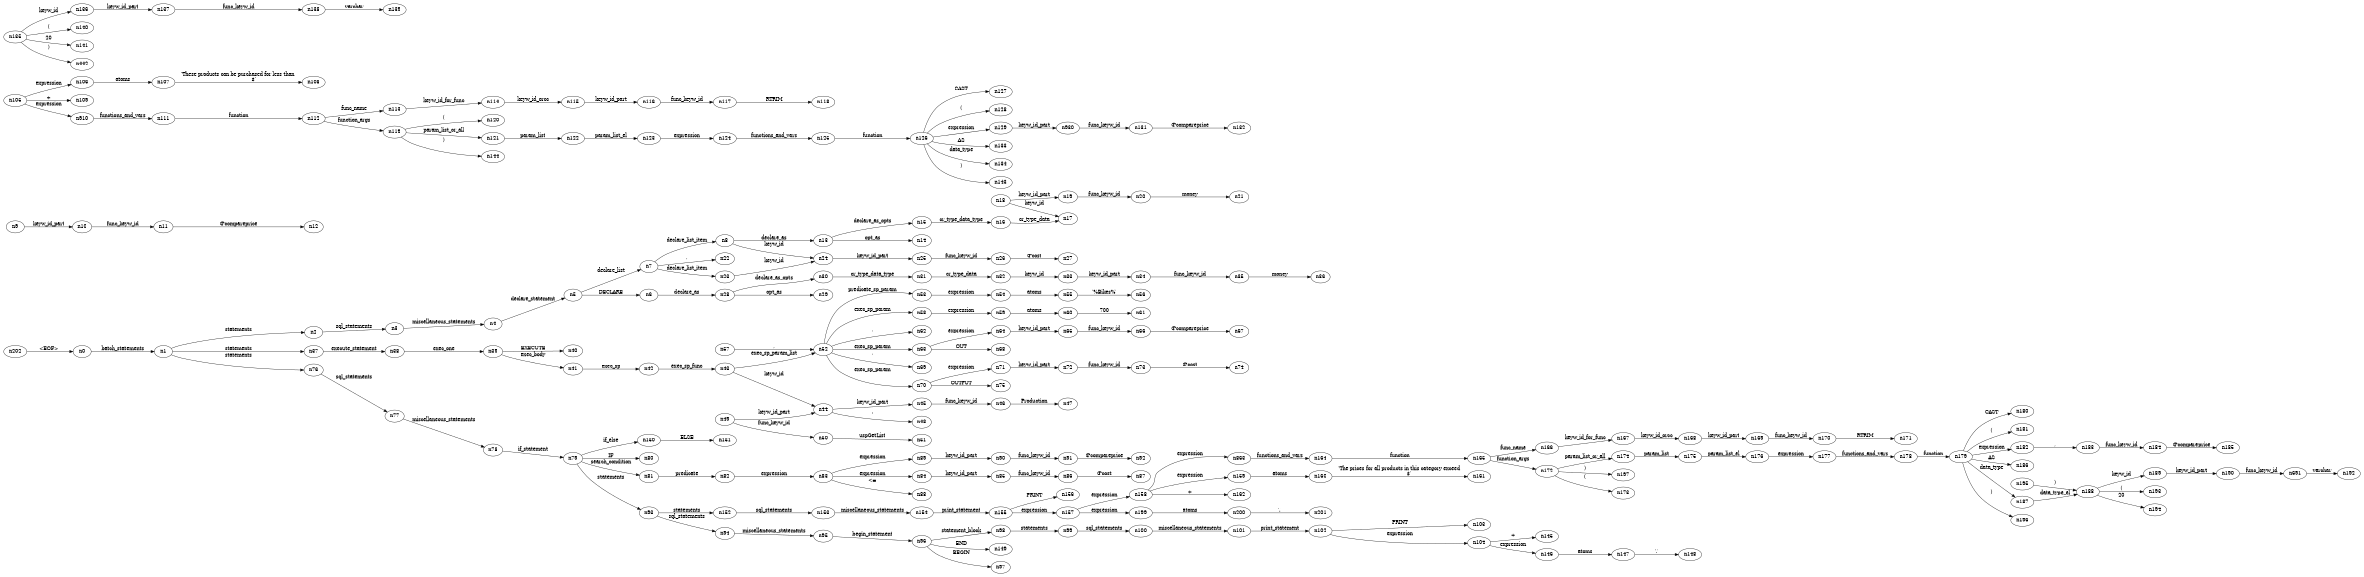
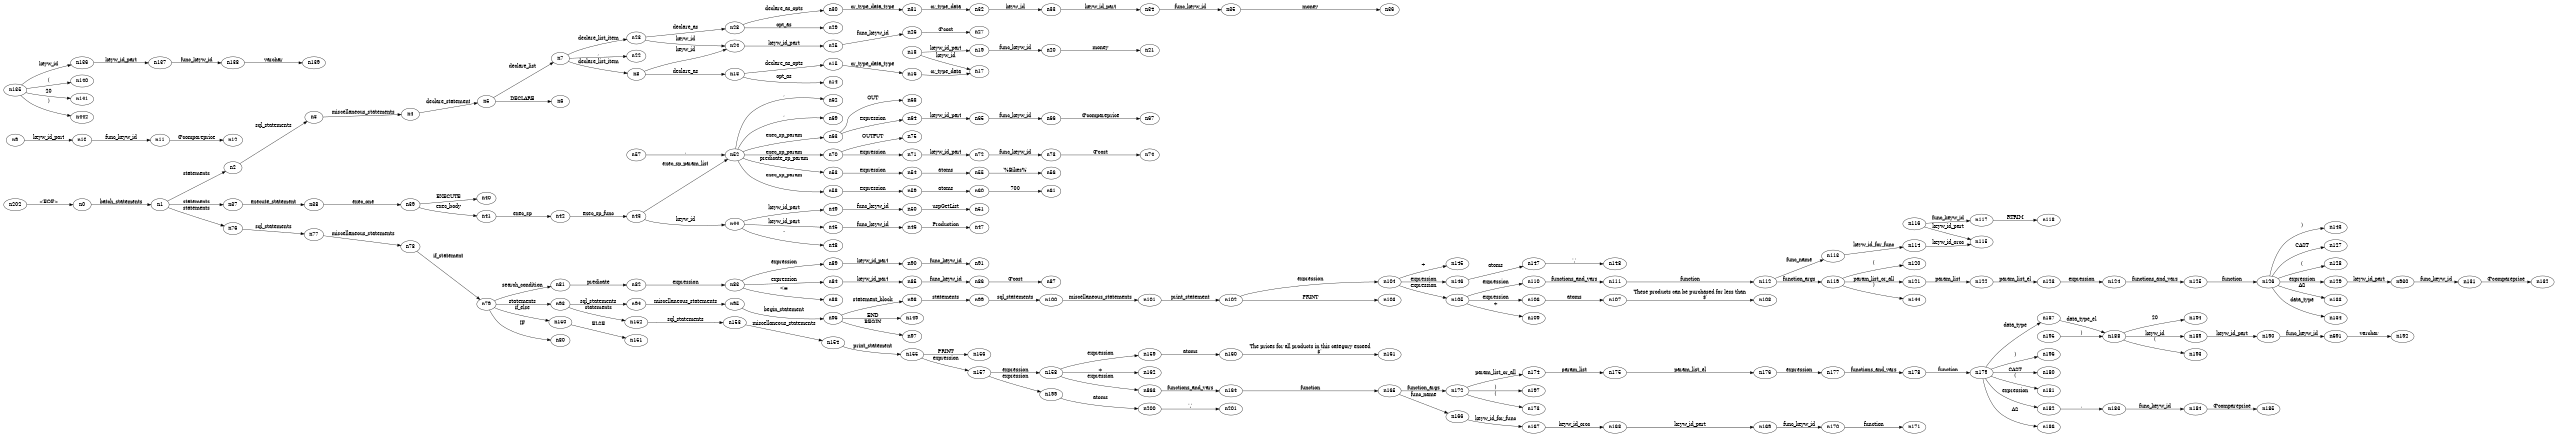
edge "n115" -> "n116": reversed
node "n910": label "n910" -> "n110"
edge "n104" -> "n105": added, label "expression"
edge "n6" -> "n28": now "n23" -> "n28"
edge "n49" -> "n44": reversed
edge "n170" -> "n171": label "RTRIM" -> "function"
node "n92": removed
